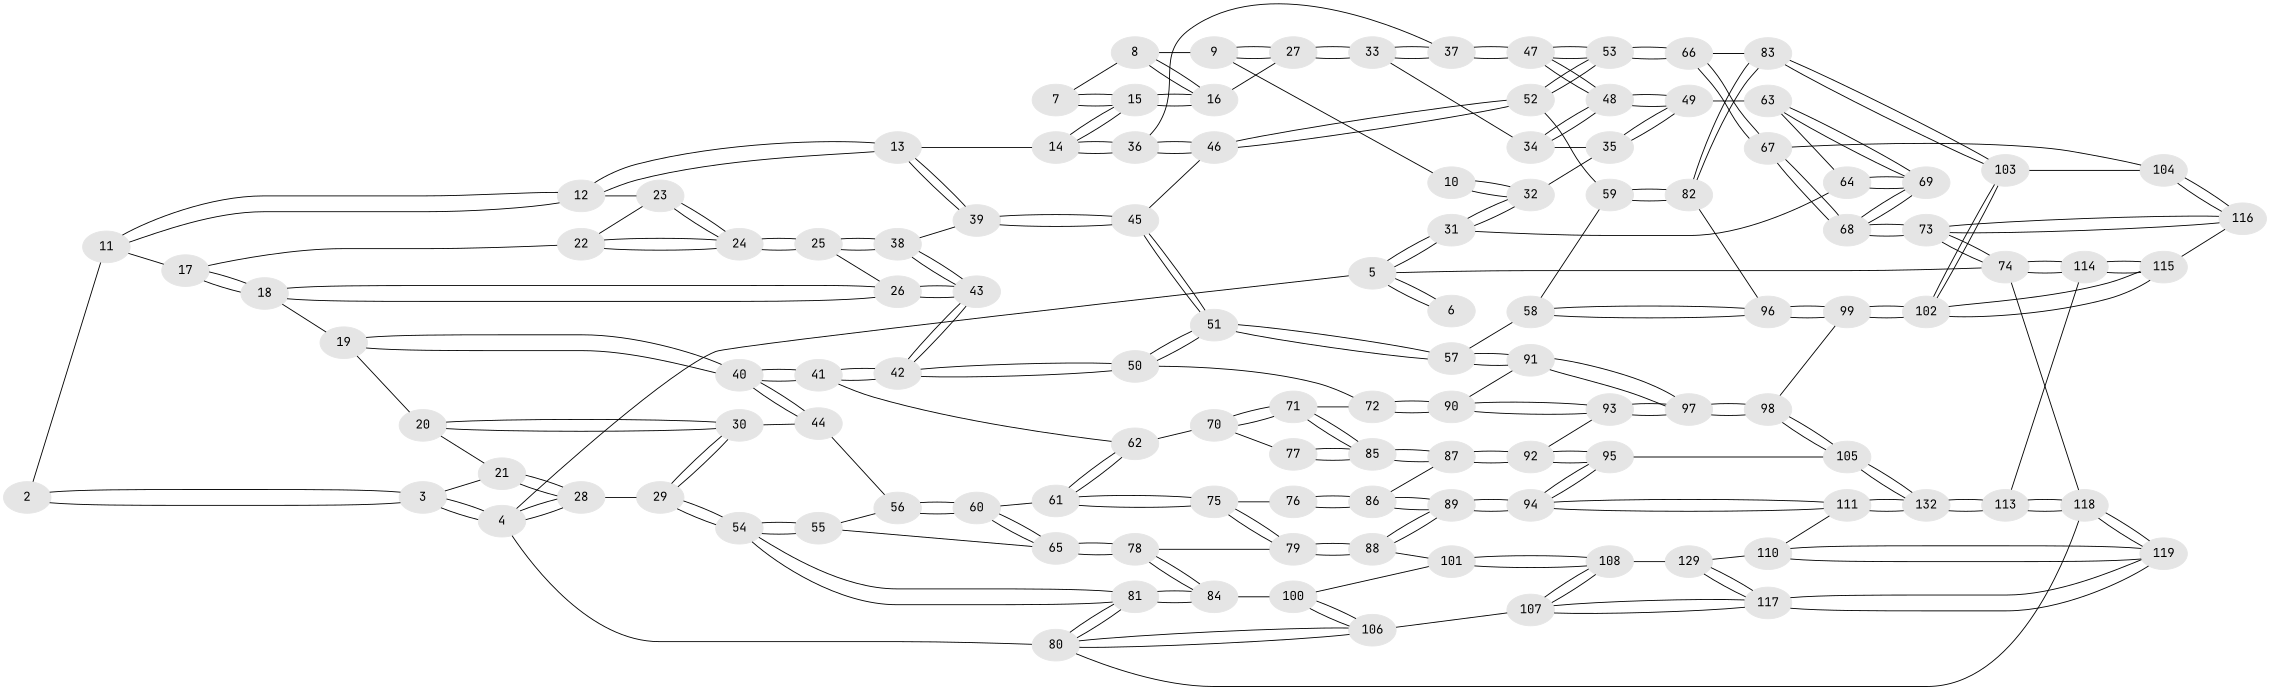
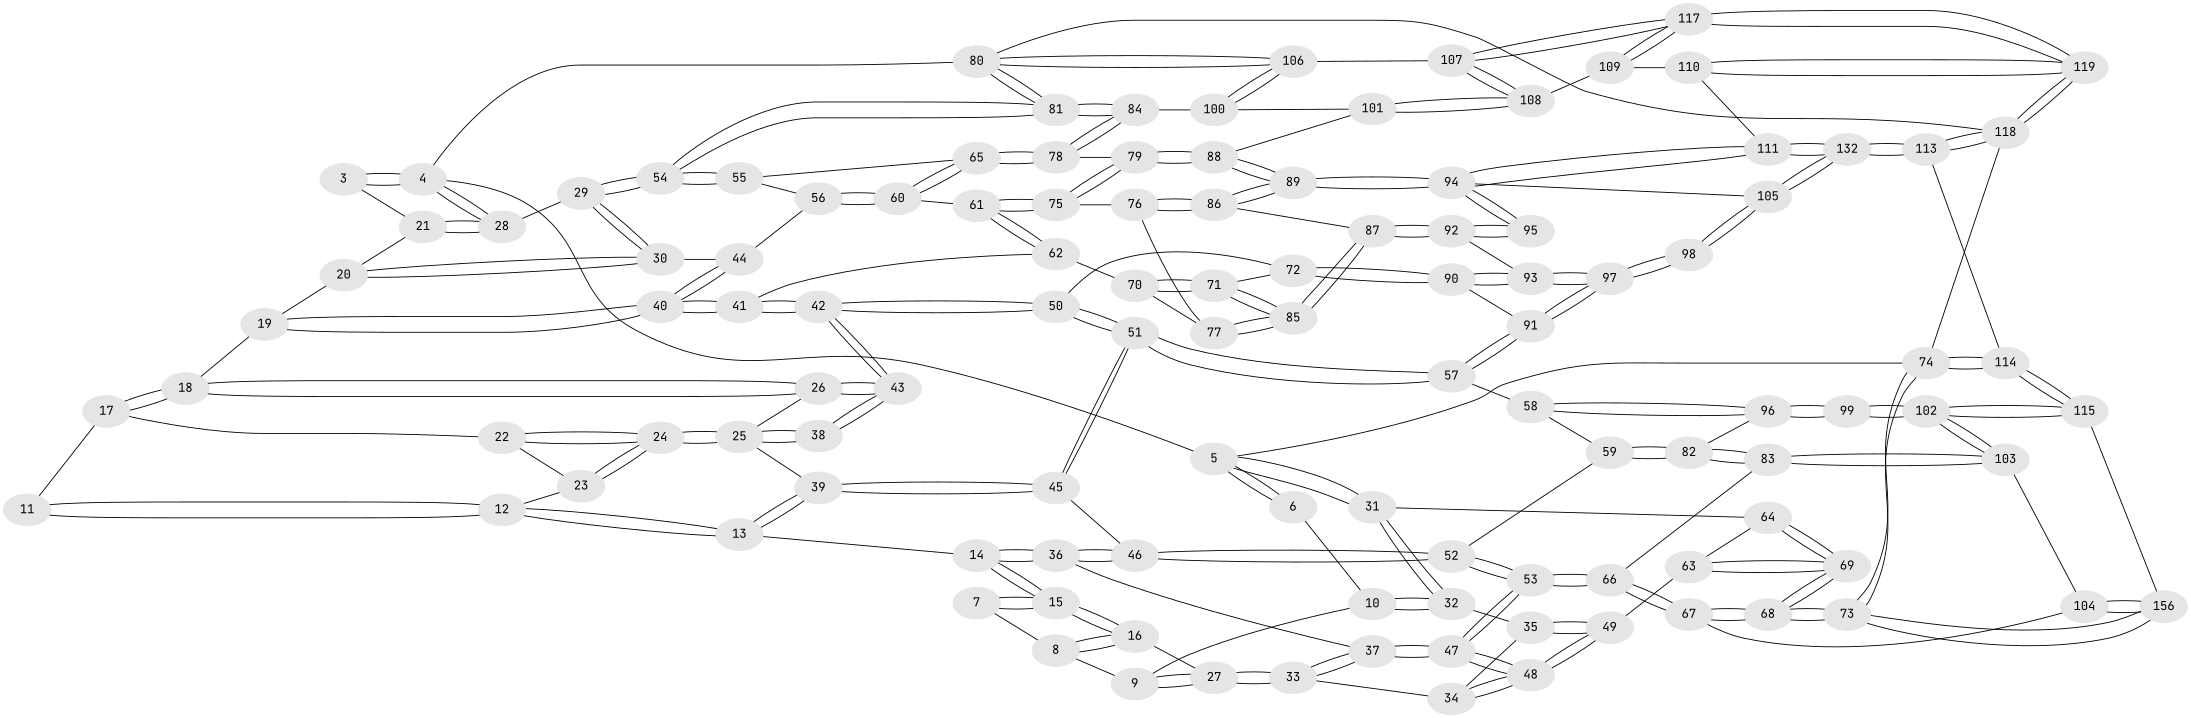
node "116": label "116" -> "156"
edge "39" -- "38": now "39" -- "25"
edge "76" -- "77": added
edge "99" -- "98": removed
edge "95" -- "105": now "94" -- "105"
node "2": removed
edge "6" -- "10": added
node "129": label "129" -> "109"
